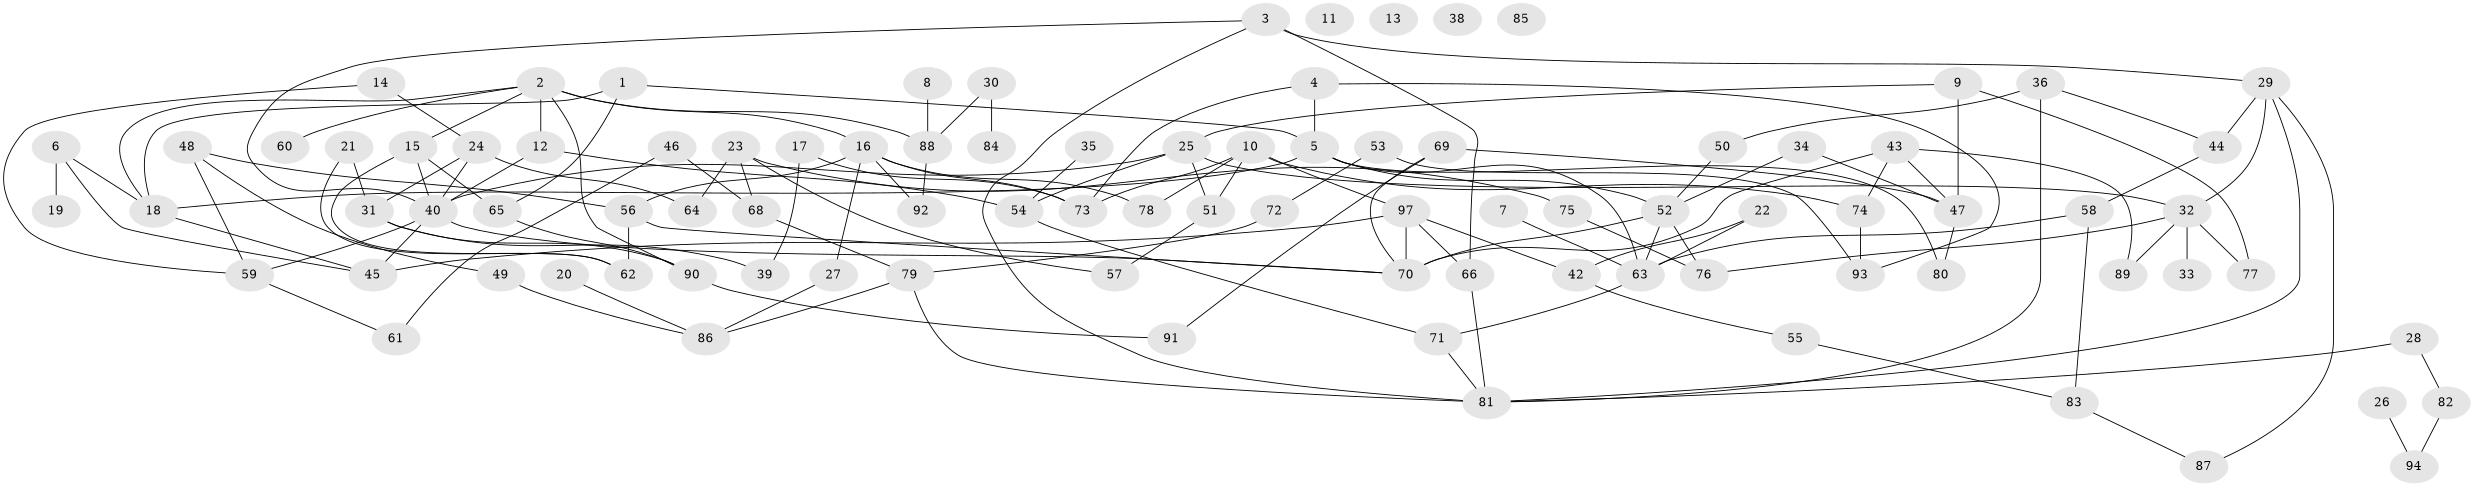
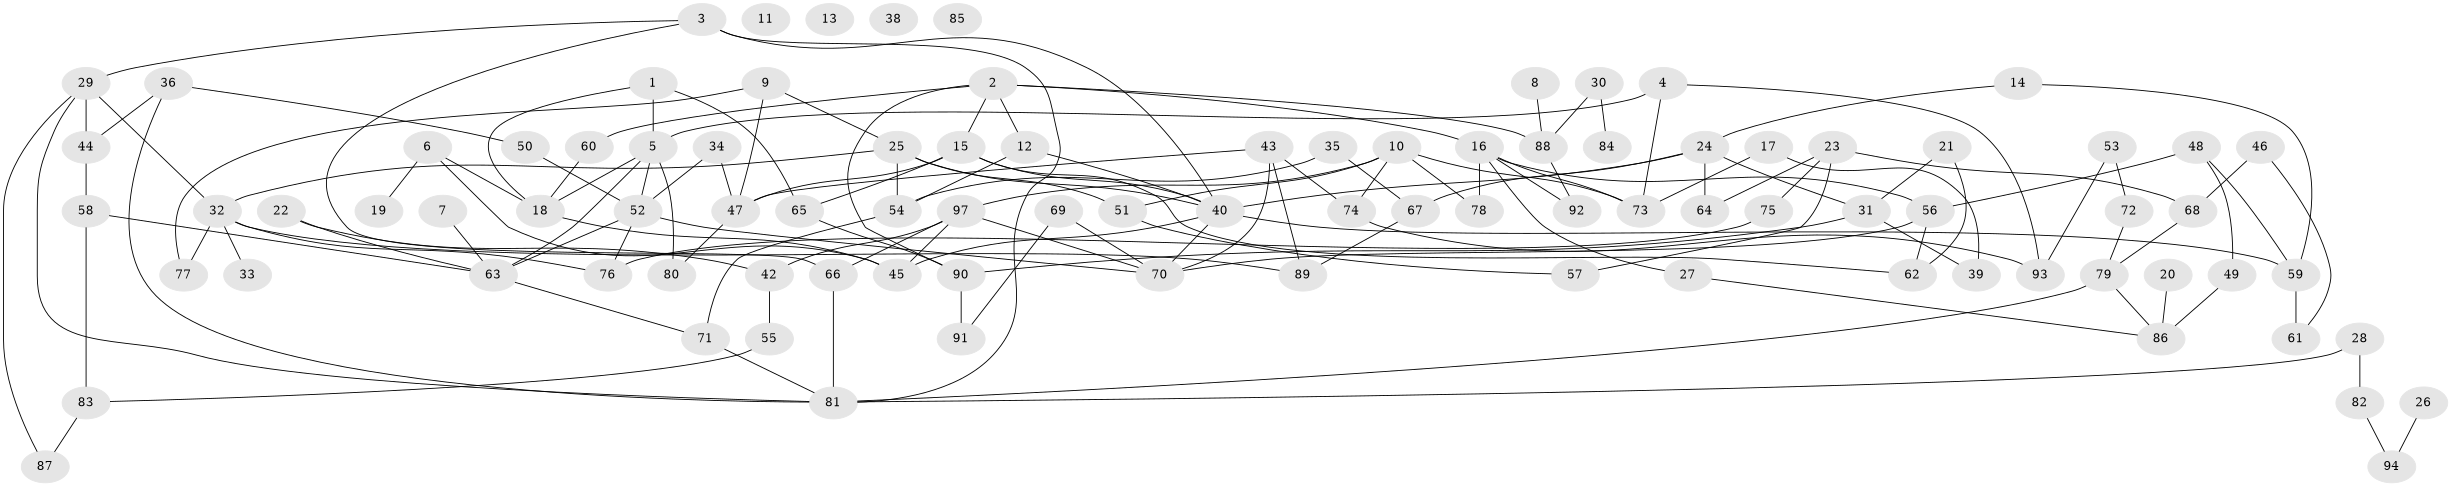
edge "2" -- "18": now "60" -- "18"
edge "69" -- "47": now "15" -- "47"
node "67": added
